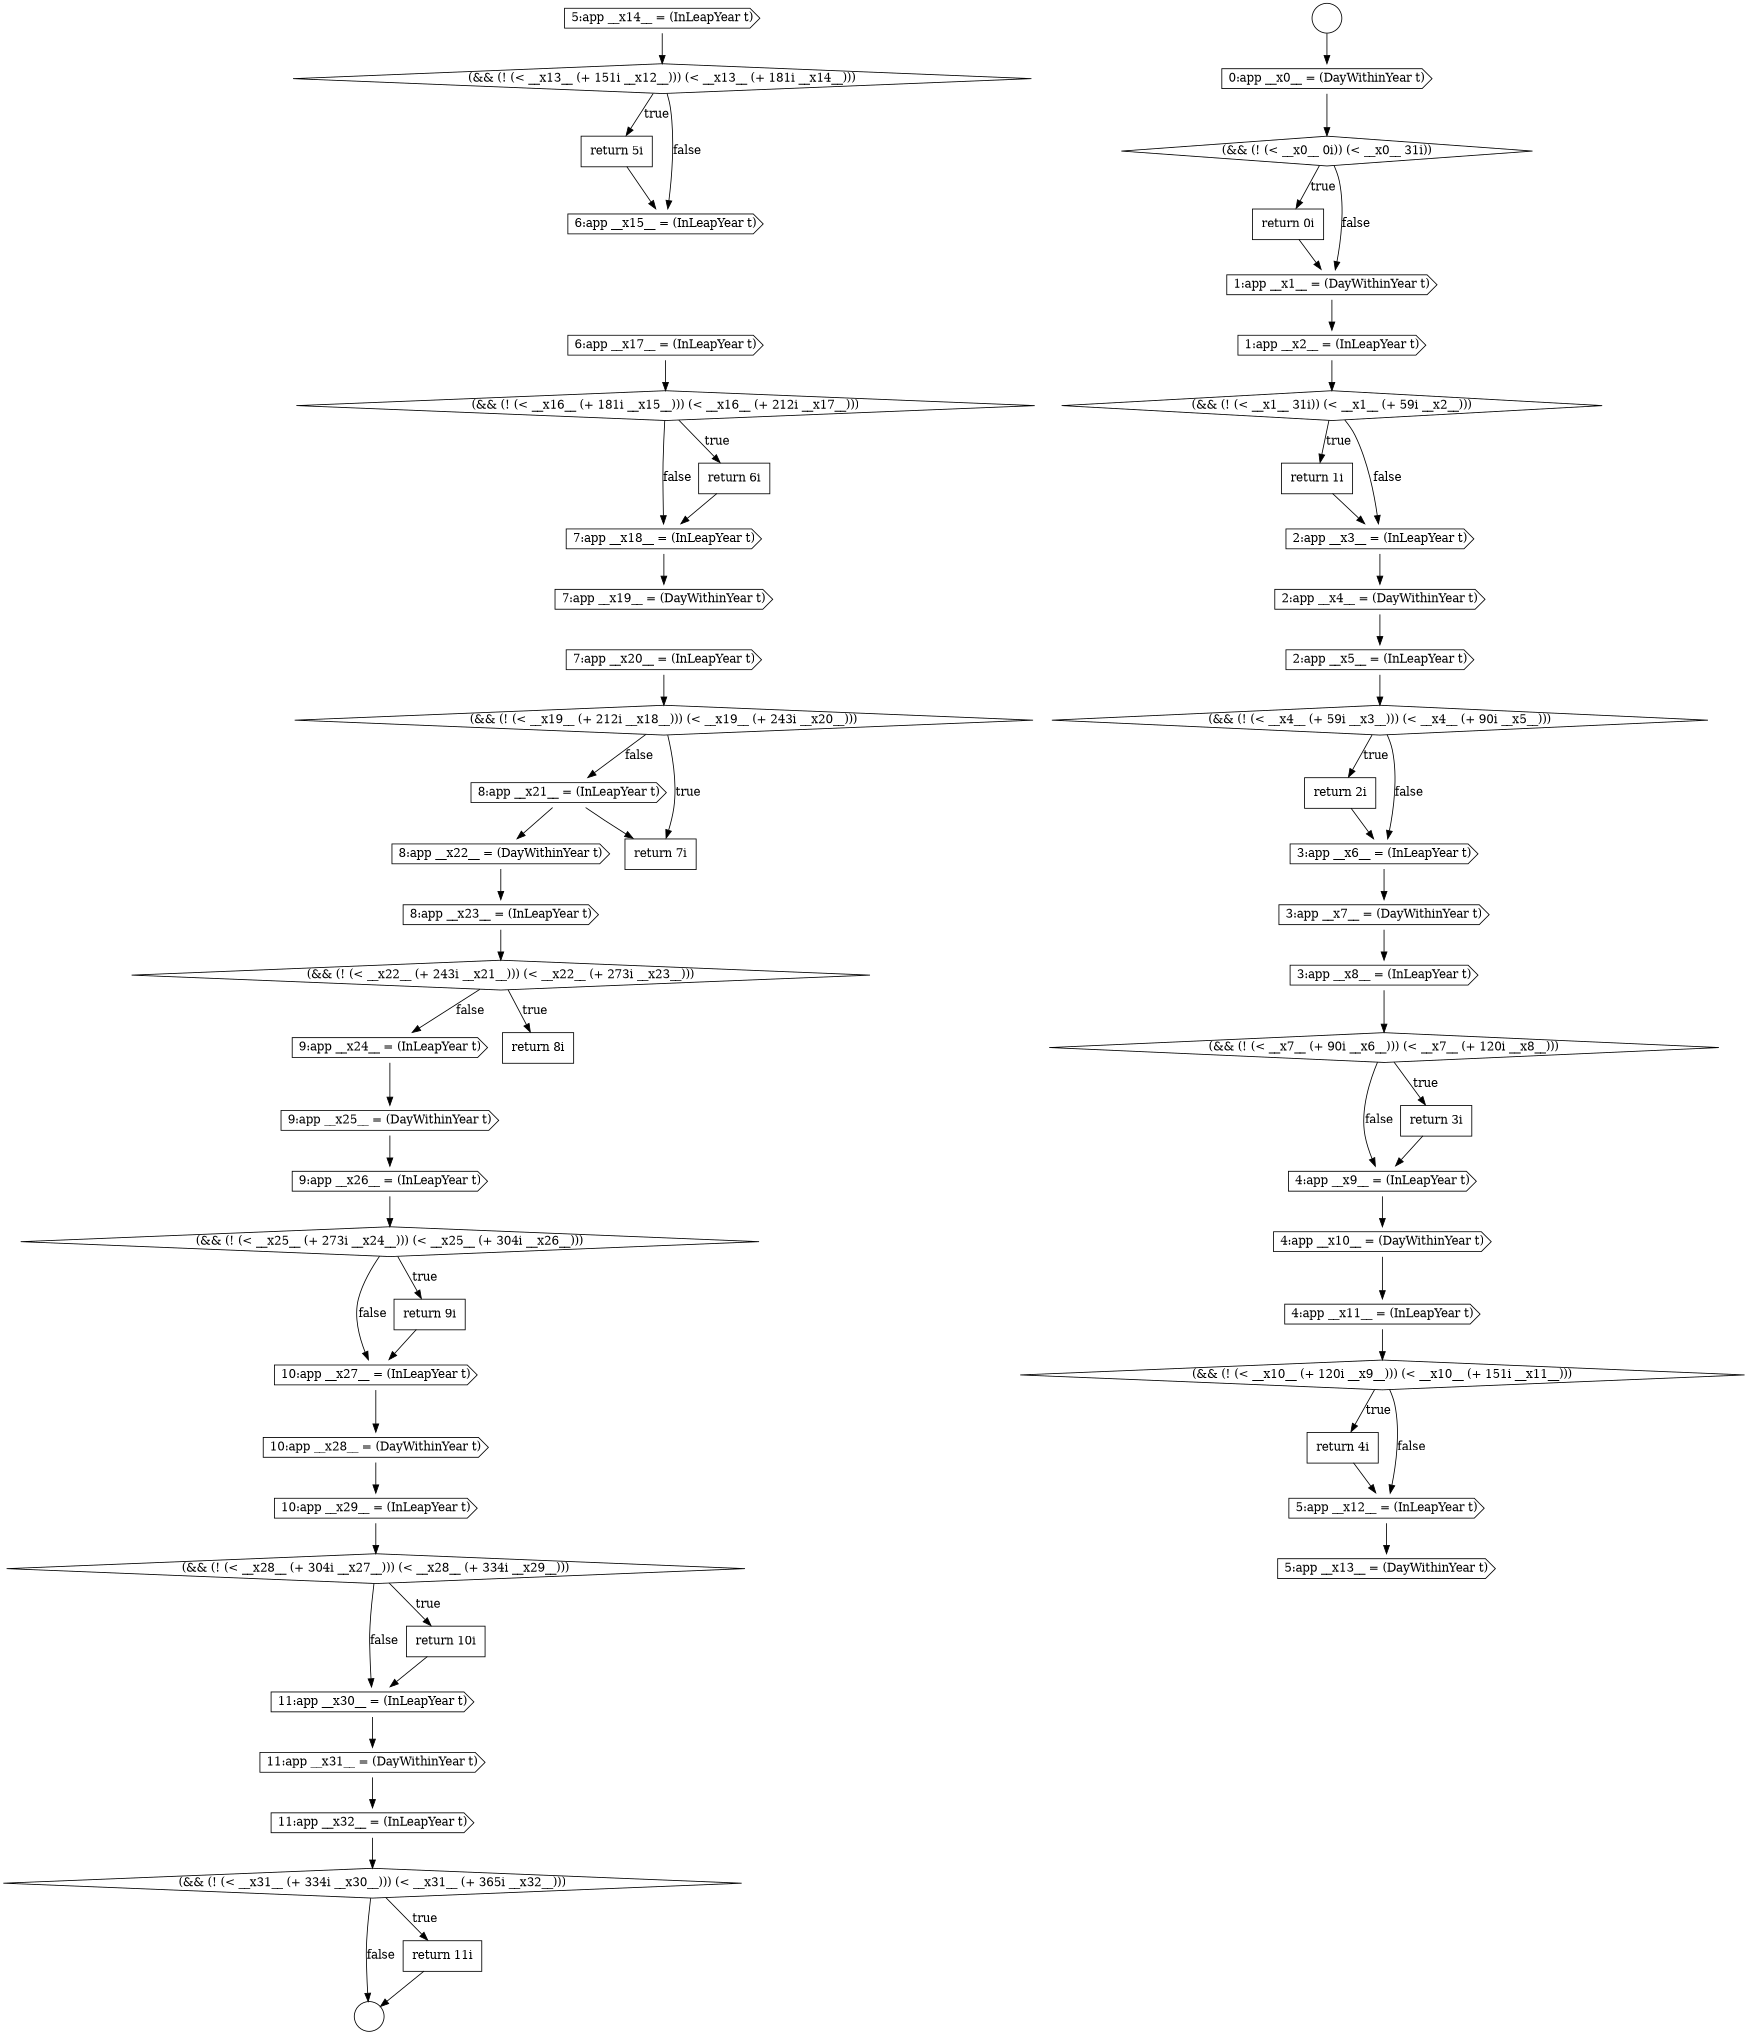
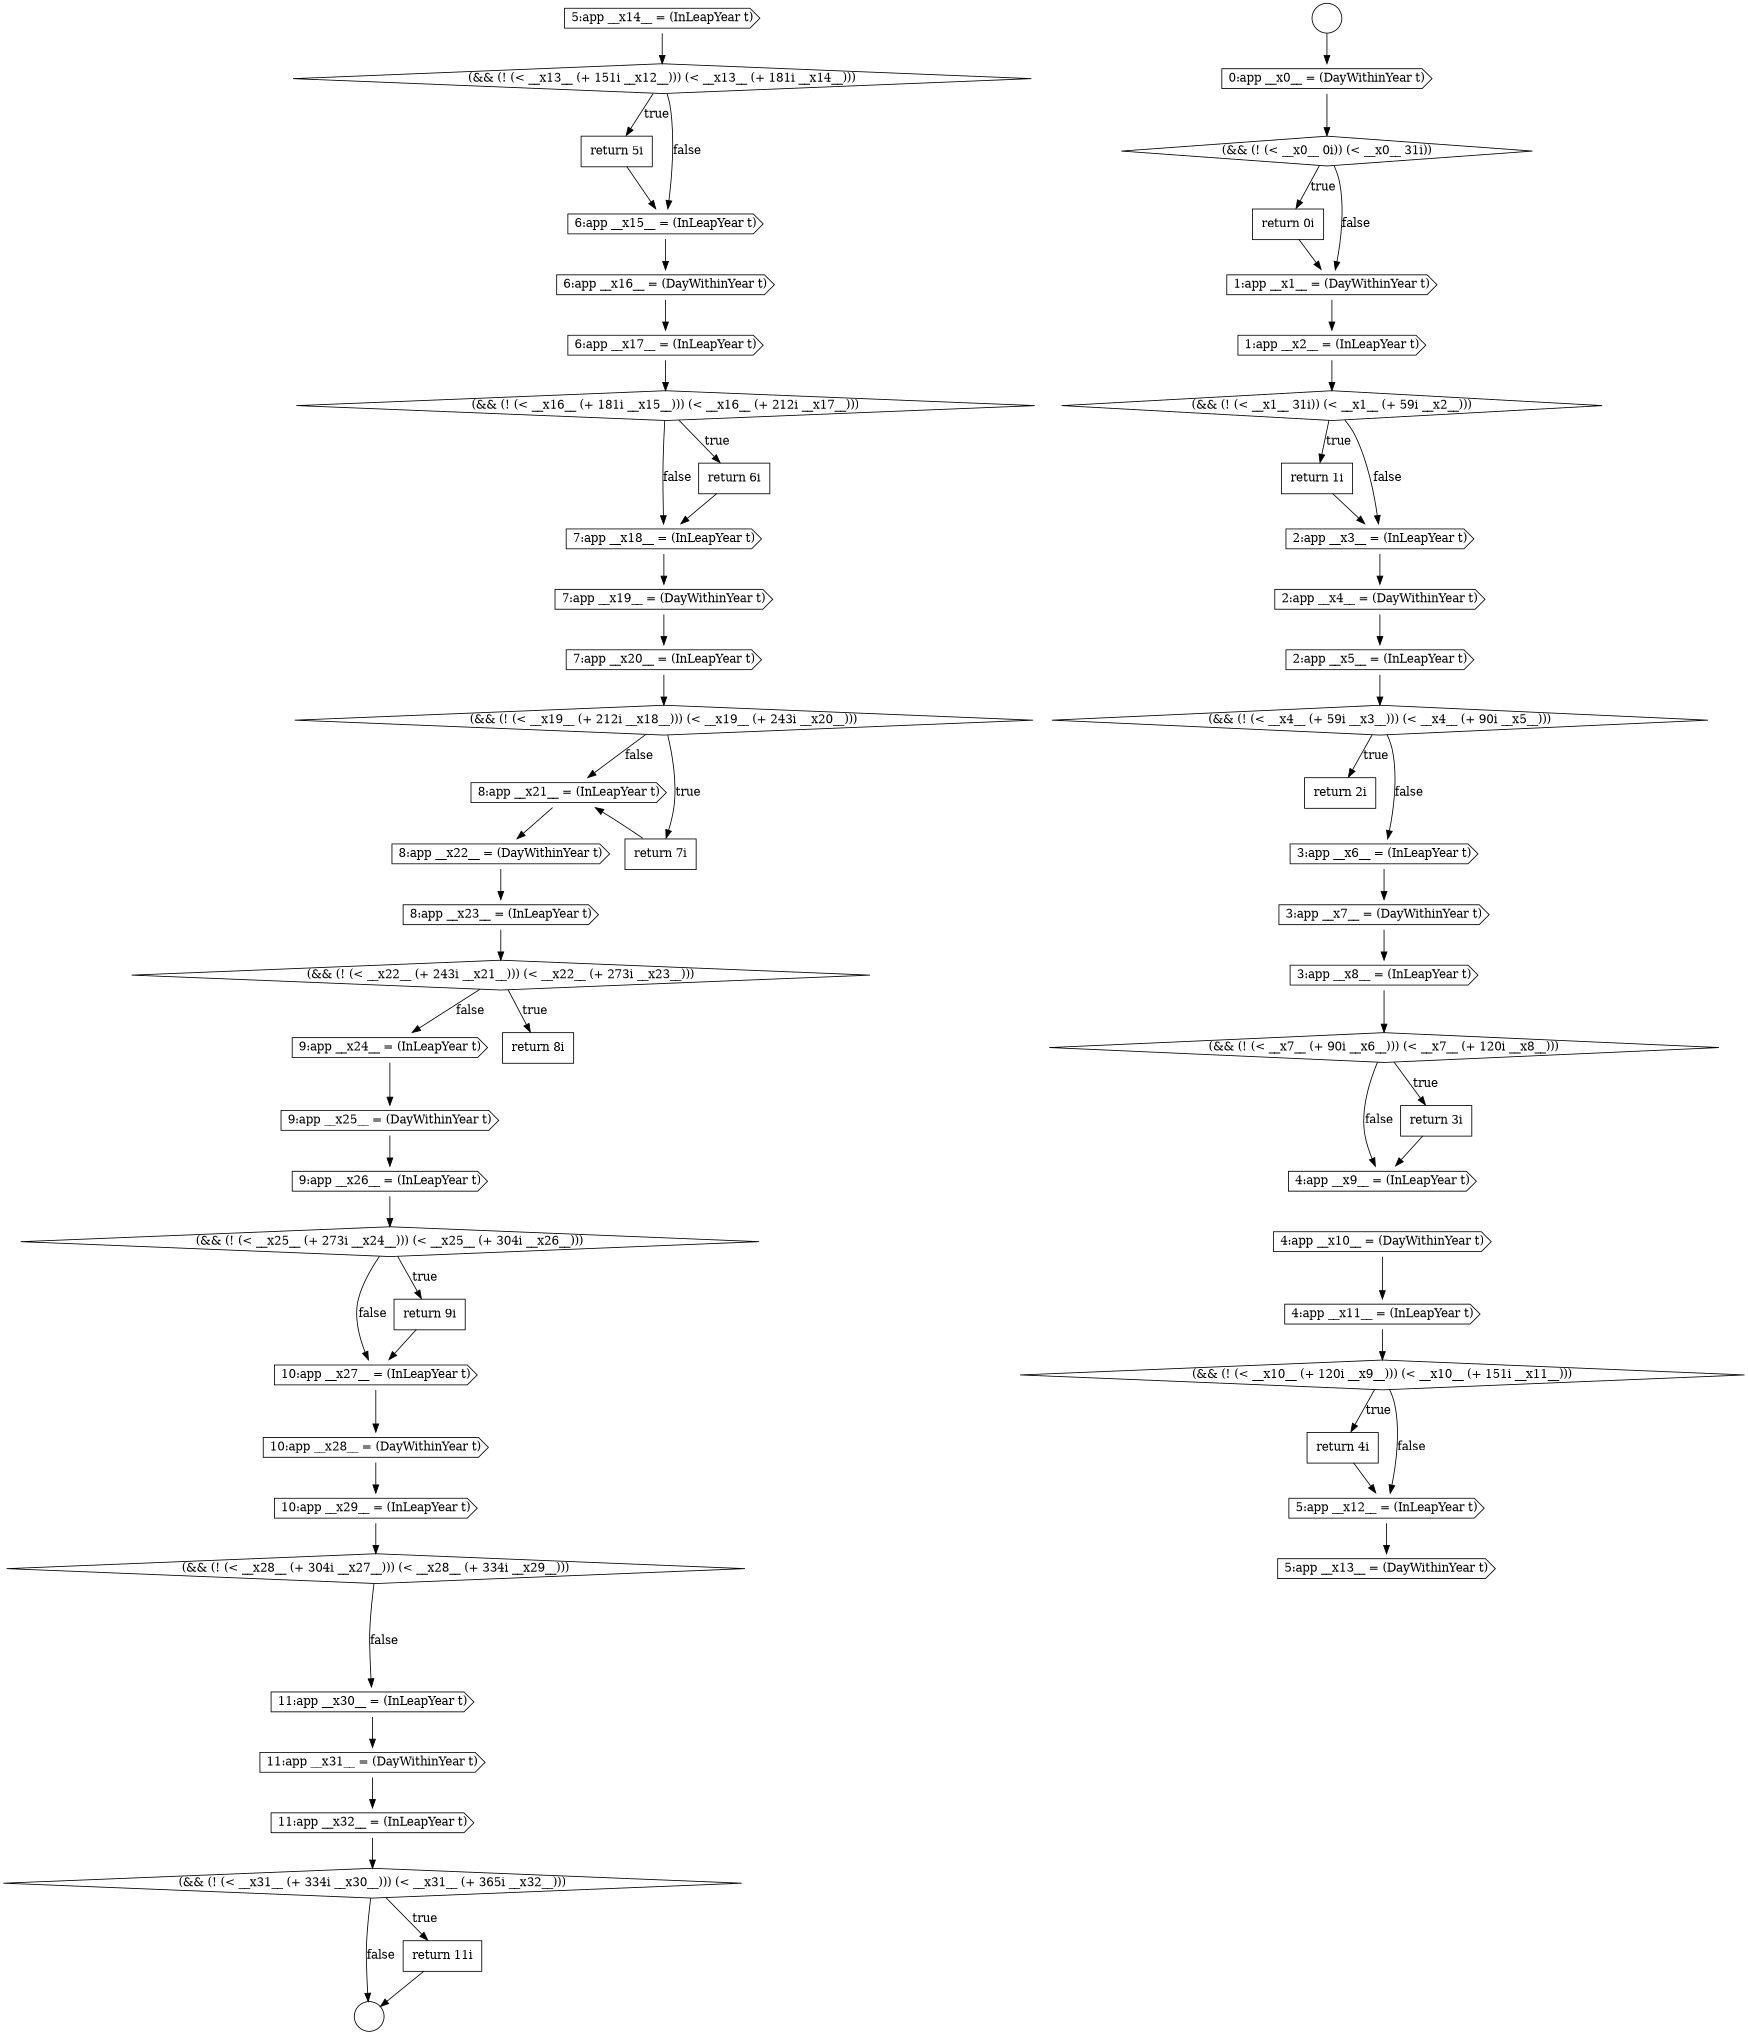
node "6:app __x16__ = (DayWithinYear t)": added
edge "7:app __x19__ = (DayWithinYear t)" -> "7:app __x20__ = (InLeapYear t)": added
edge "return 2i" -> "3:app __x6__ = (InLeapYear t)": removed
edge "8:app __x21__ = (InLeapYear t)" -> "return 7i": reversed
edge "4:app __x9__ = (InLeapYear t)" -> "4:app __x10__ = (DayWithinYear t)": removed
node "return 10i": removed
